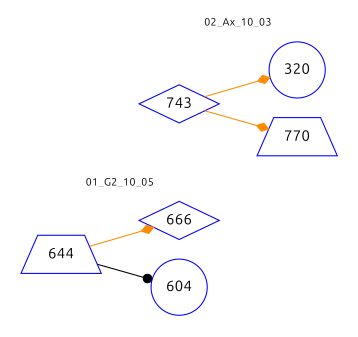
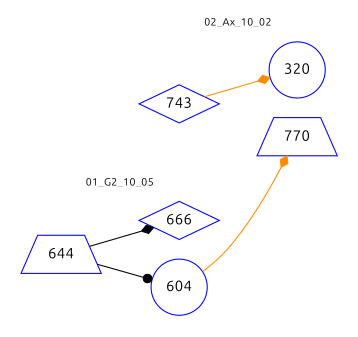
cluster "02_Ax_10_03": label "02_Ax_10_03" -> "02_Ax_10_02"
edge "743" -> "770": now "604" -> "770"
edge "644" -> "666": color darkorange -> black
